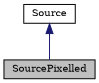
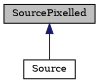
edge "SourcePixelled" -> "Source": reversed
